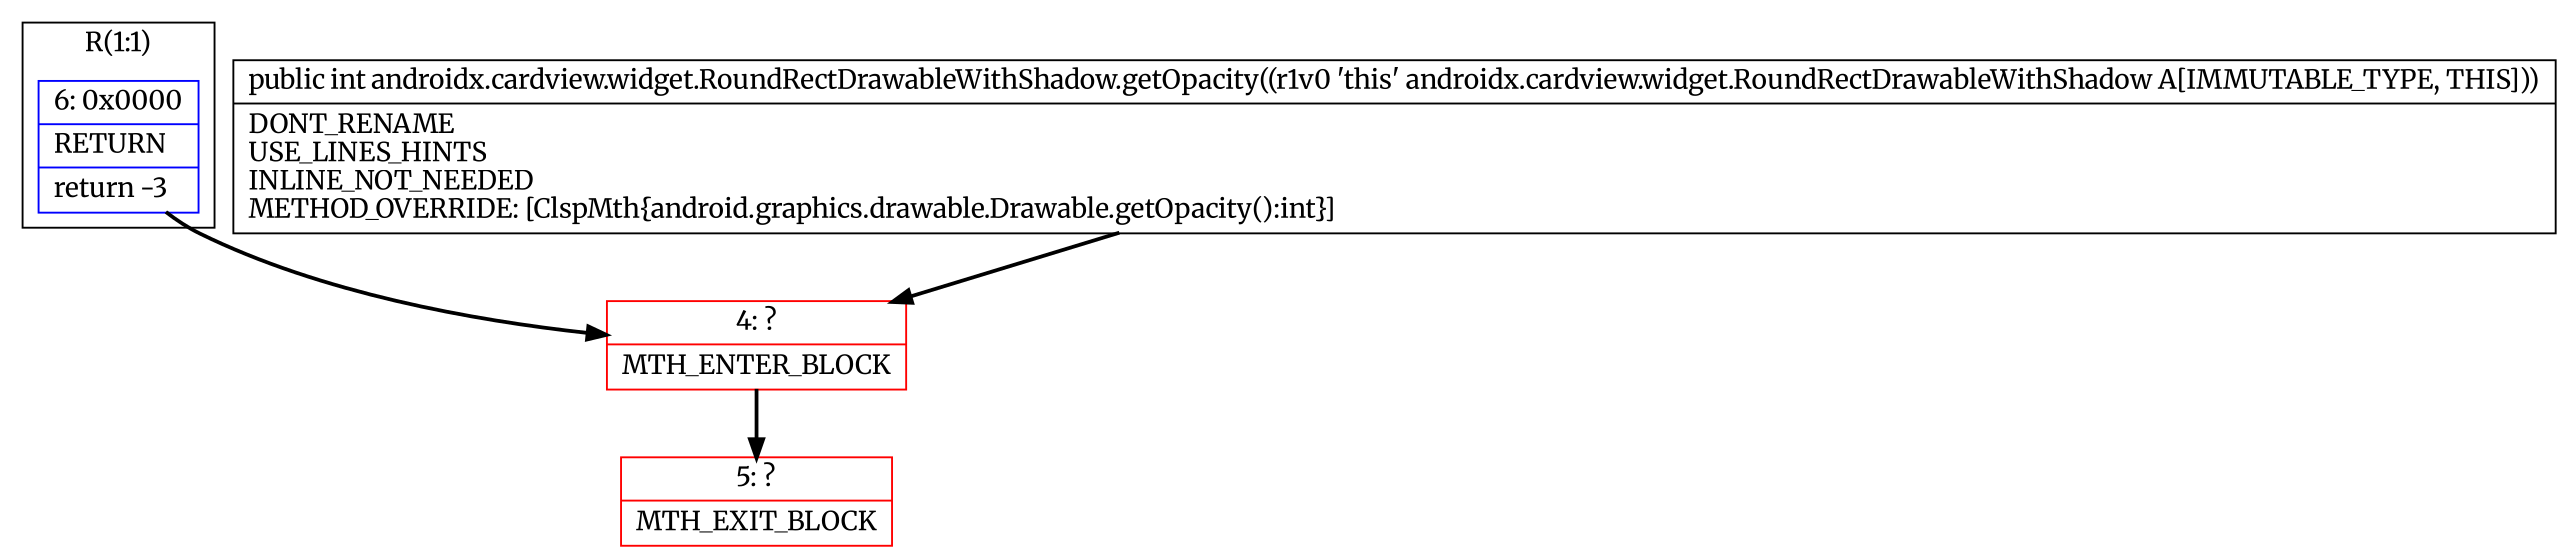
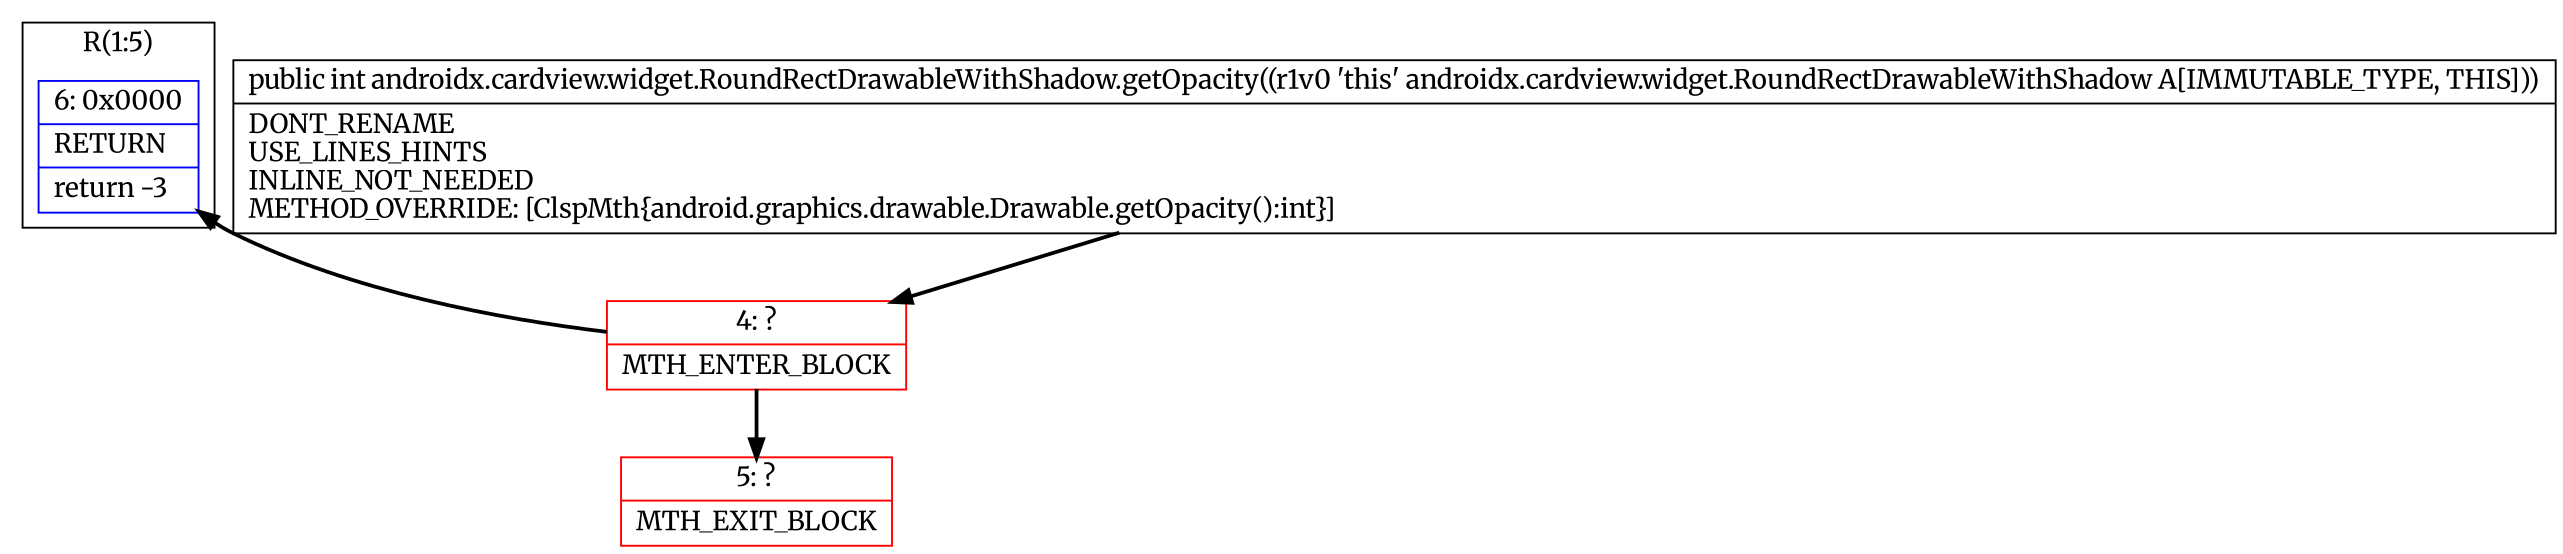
cluster "R(1:1)": label "R(1:1)" -> "R(1:5)"
edge "6: 0x0000" -> "4: ?": reversed
